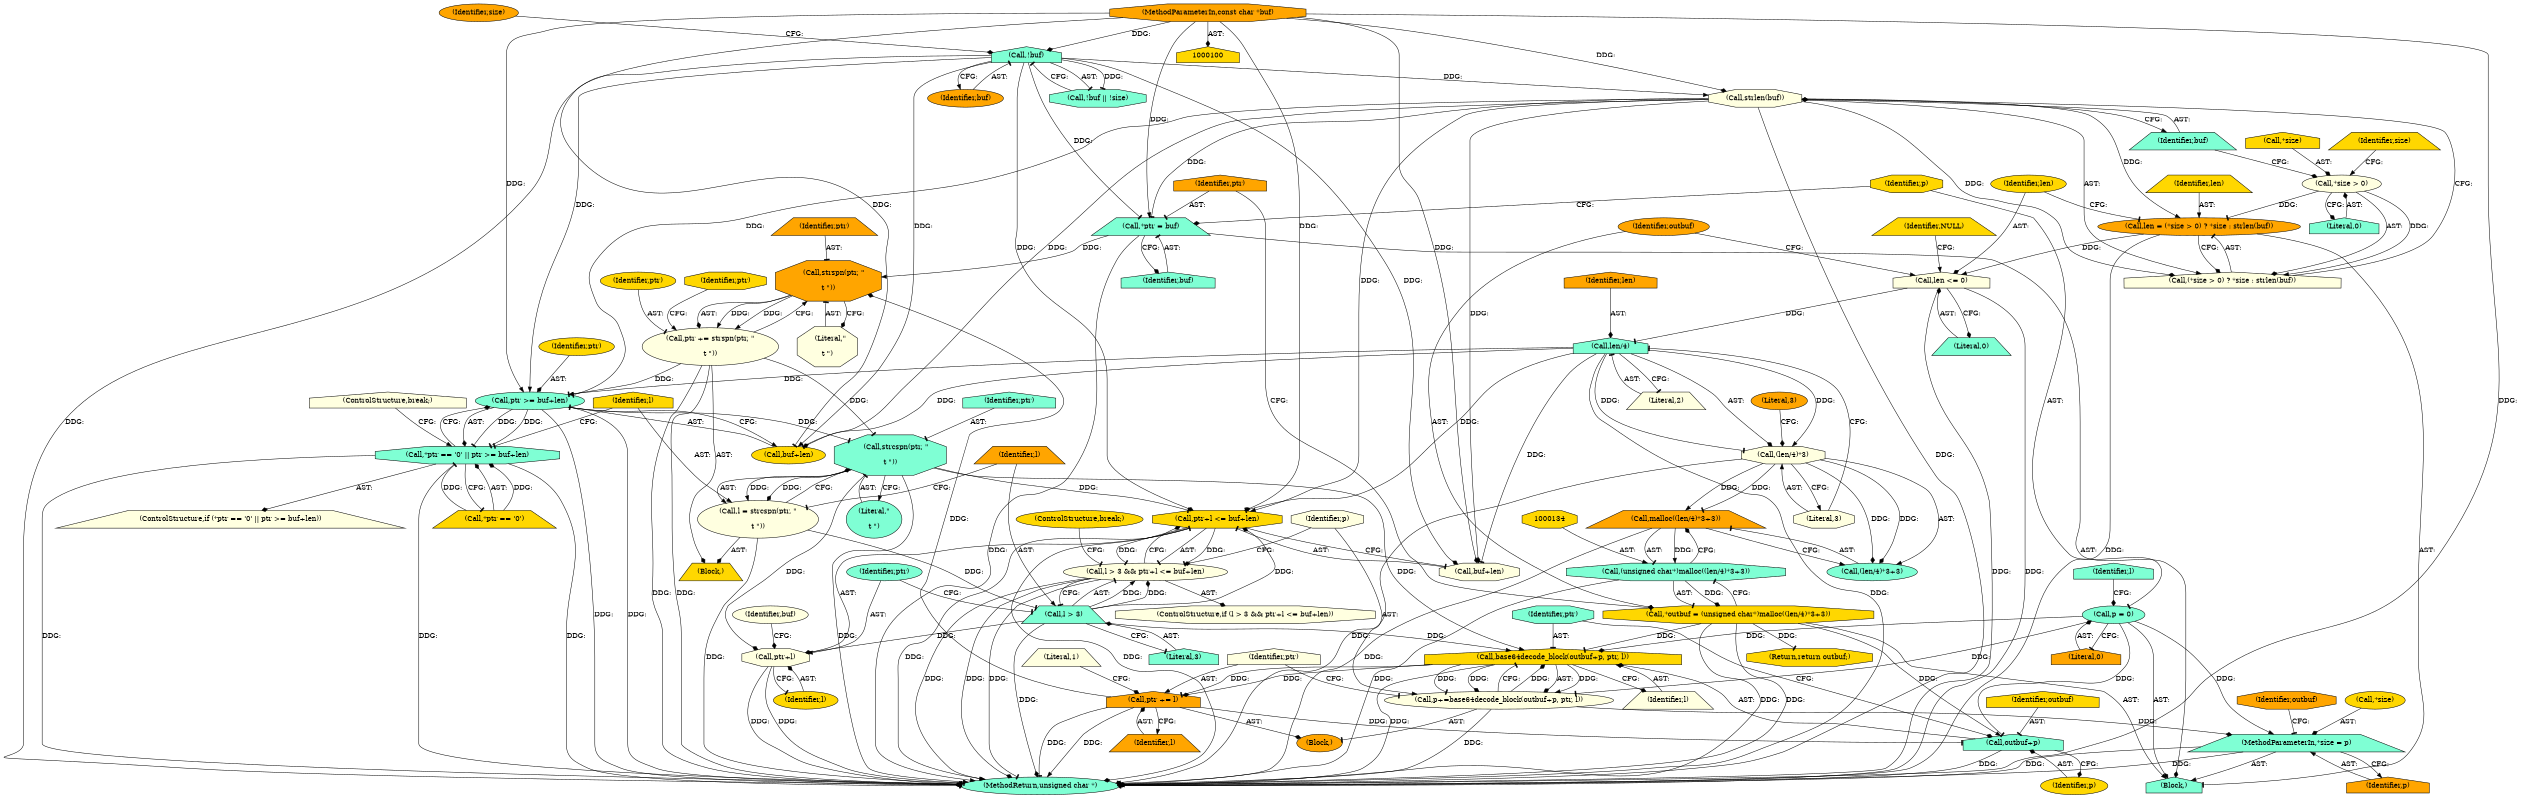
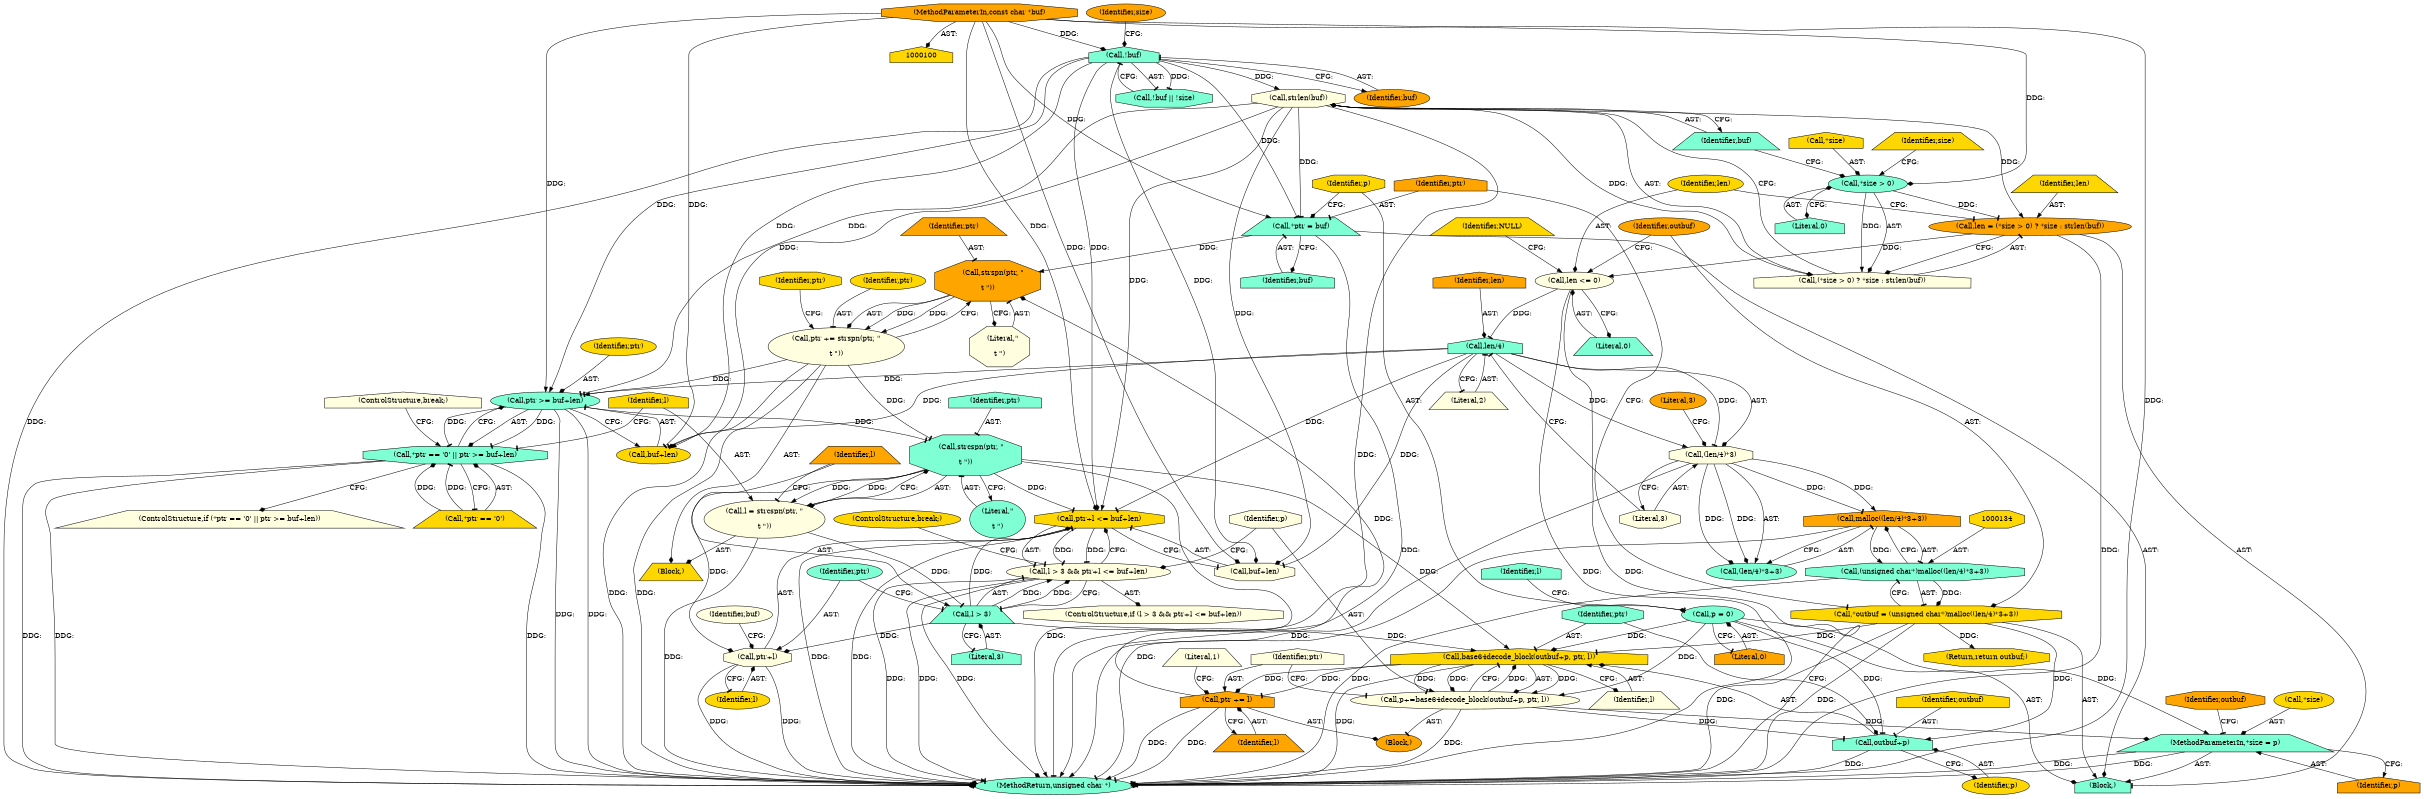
edge "(MethodParameterIn,const char *buf)" -> "(Call,strlen(buf))": now "(MethodParameterIn,const char *buf)" -> "(Call,*size > 0)"
node "(Call,*size > 0)": fillcolor lightyellow -> aquamarine
node "(Call,len <= 0)": shape house -> ellipse
edge "(Call,*ptr == '0' || ptr >= buf+len)" -> "(ControlStructure,if (*ptr == '0' || ptr >= buf+len))": label "AST: " -> "CFG: "
node "(Call,malloc((len/4)*3+3))": shape trapezium -> house
edge "(Call,*outbuf = (unsigned char*)malloc((len/4)*3+3))" -> "(Return,return outbuf;)": arrowhead tee -> normal
edge "(Call,p = 0)" -> "(Call,p+=base64decode_block(outbuf+p, ptr, l))": arrowhead tee -> normal
edge "(Call,l > 3)" -> "(MethodReturn,unsigned char *)": removed, label "DDG:"
edge "(Call,ptr += l)" -> "(Call,outbuf+p)": now "(Call,p+=base64decode_block(outbuf+p, ptr, l))" -> "(Call,outbuf+p)"
edge "(Call,len/4)" -> "(MethodReturn,unsigned char *)": removed, label "DDG:"
